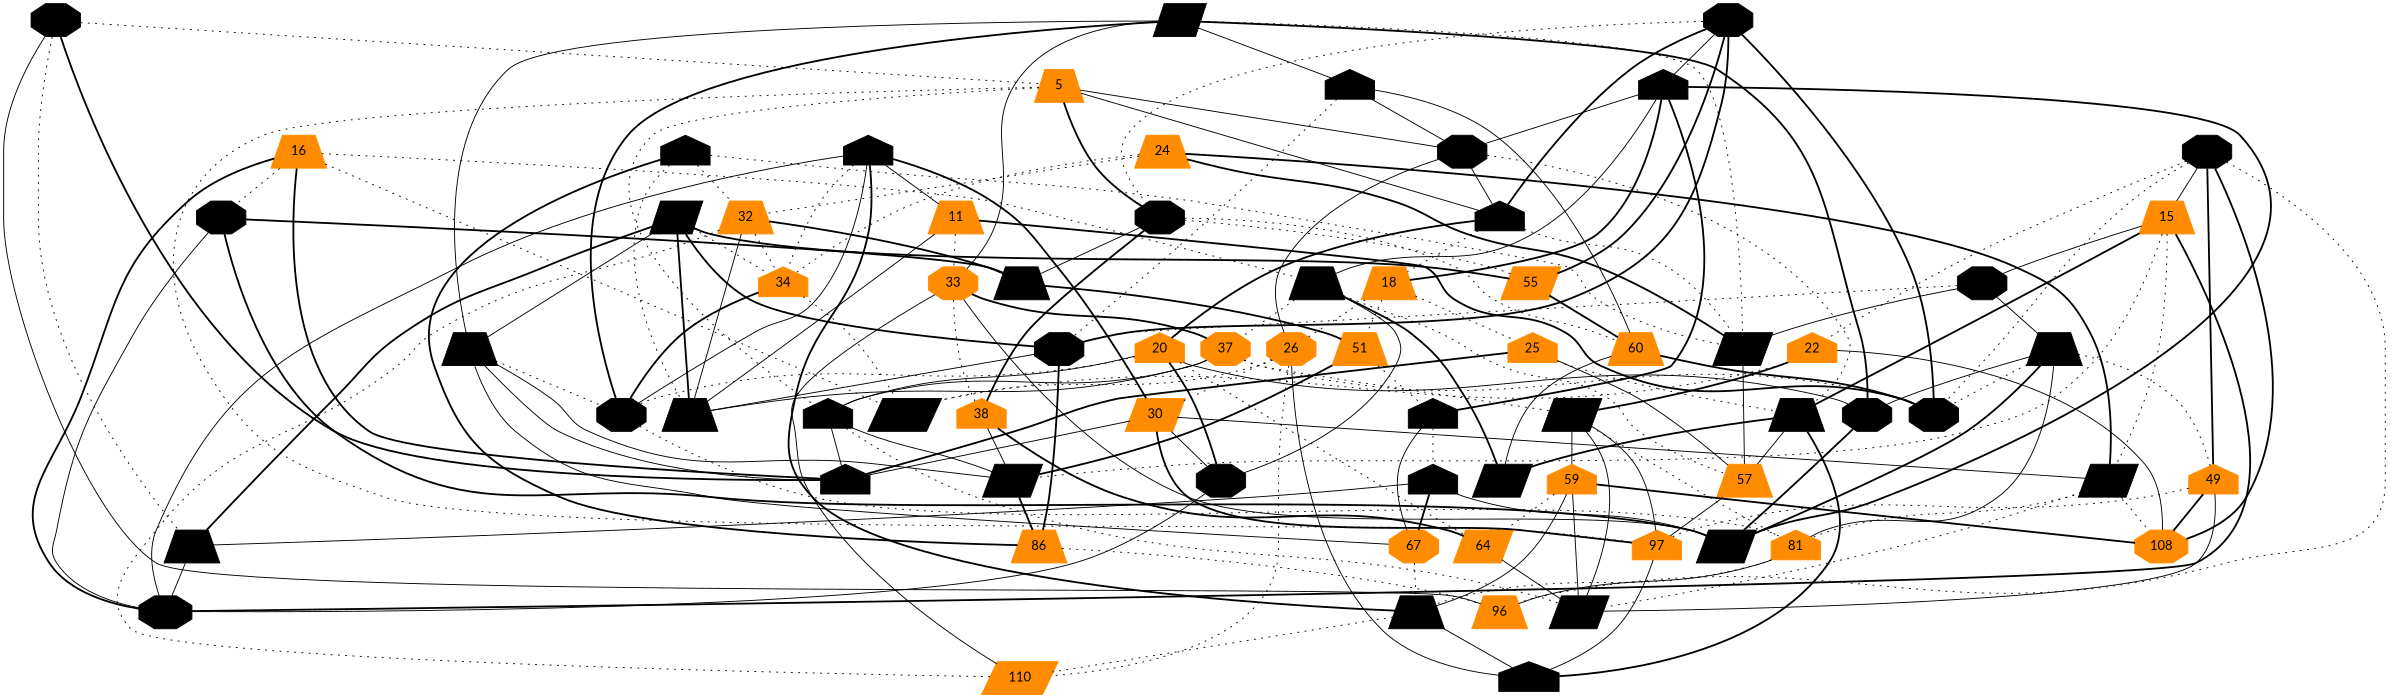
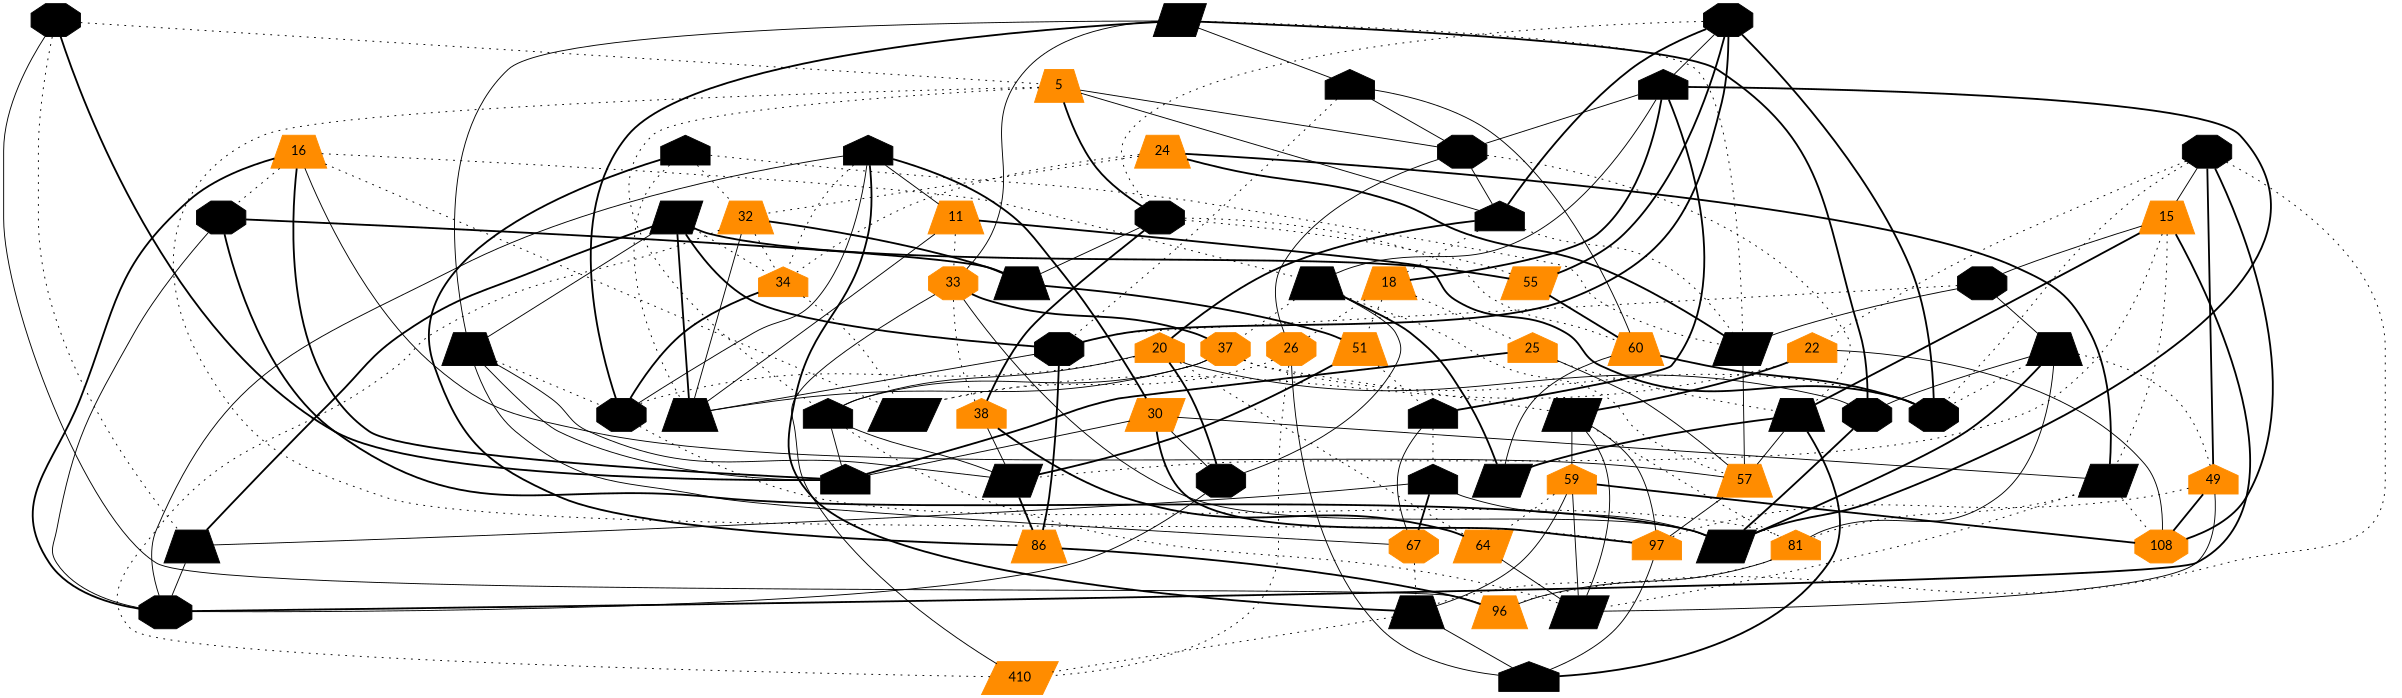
edge "26" -- "30": removed
edge "16" -- "57": added
edge "86" -- "96": style dotted -> bold
node "110": label "110" -> "410"
